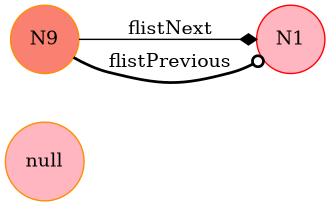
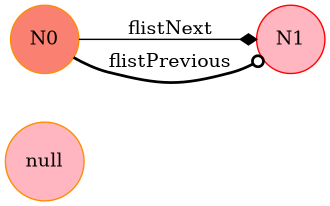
node "N9": label "N9" -> "N0"
